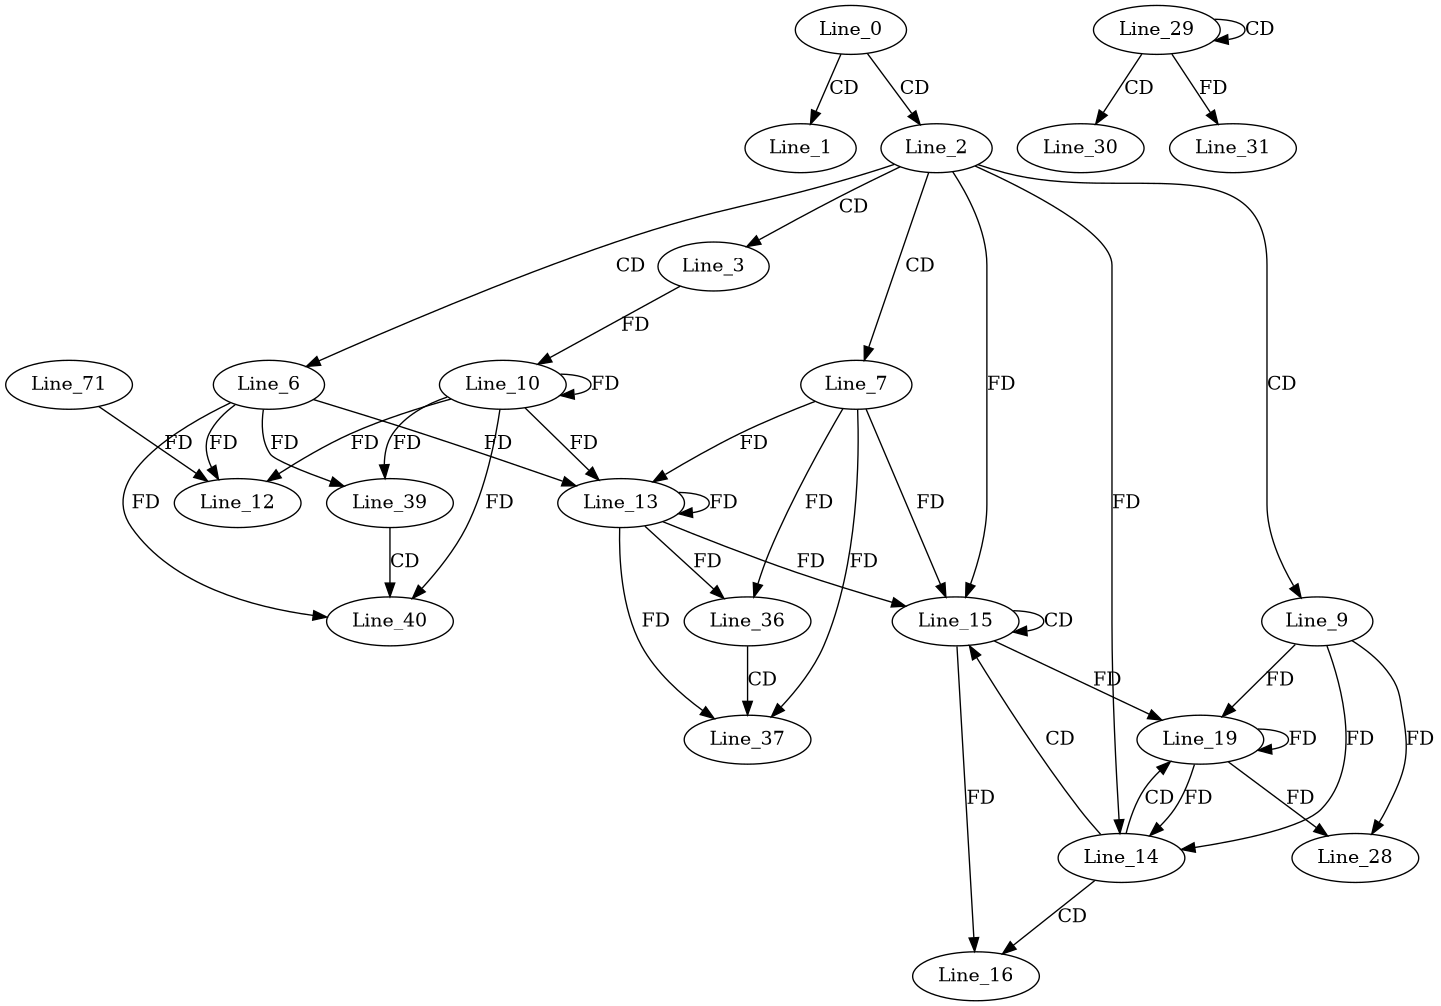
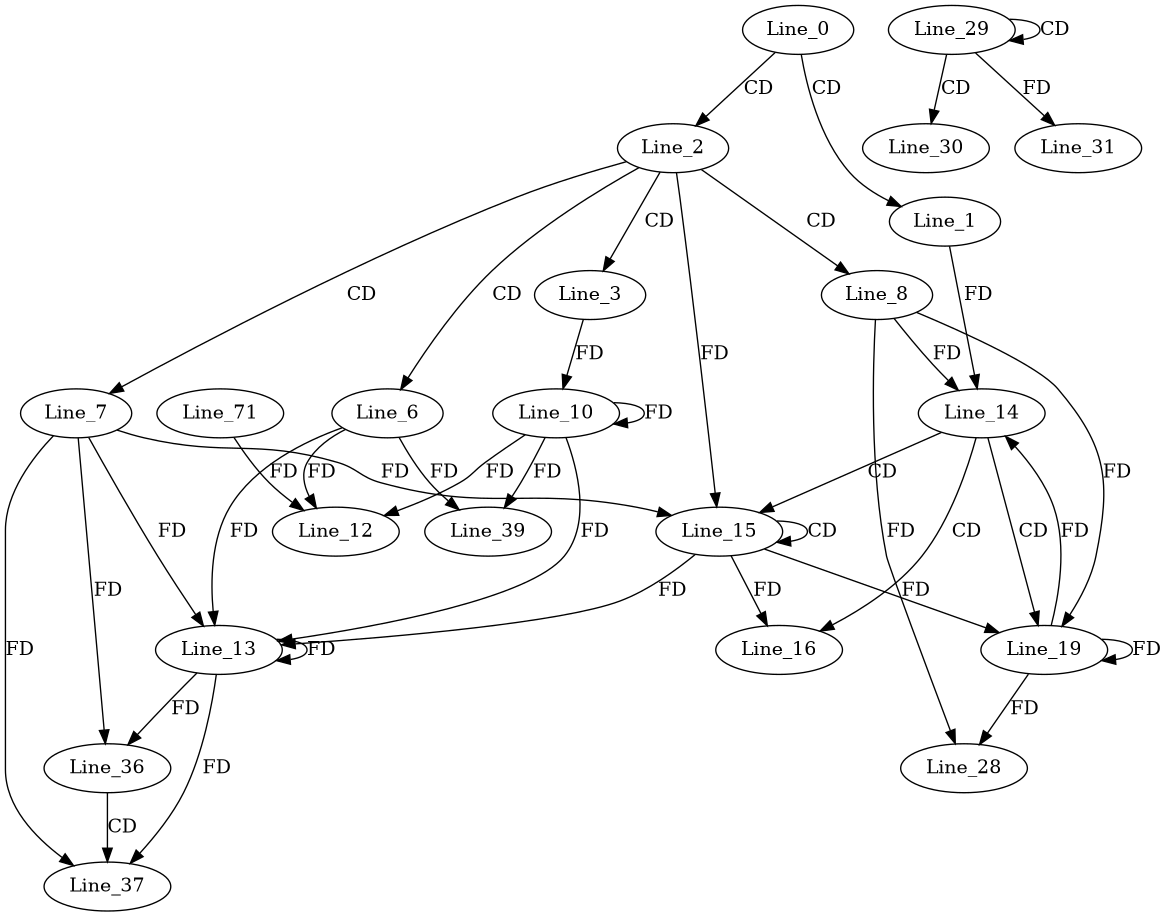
edge "Line_2" -> "Line_14": now "Line_1" -> "Line_14"
edge "Line_13" -> "Line_15": reversed
node "Line_40": removed
node "Line_9": label "Line_9" -> "Line_8"
